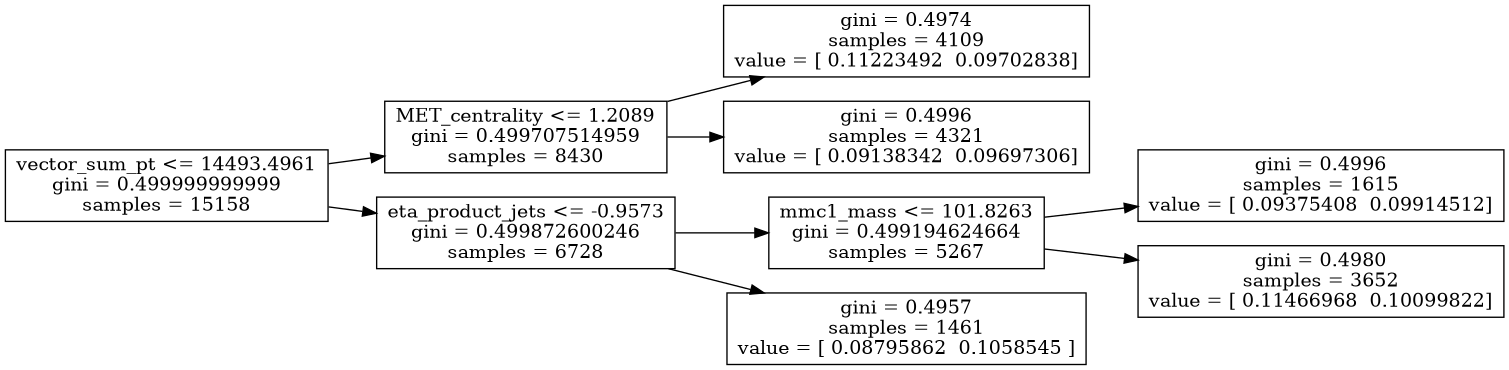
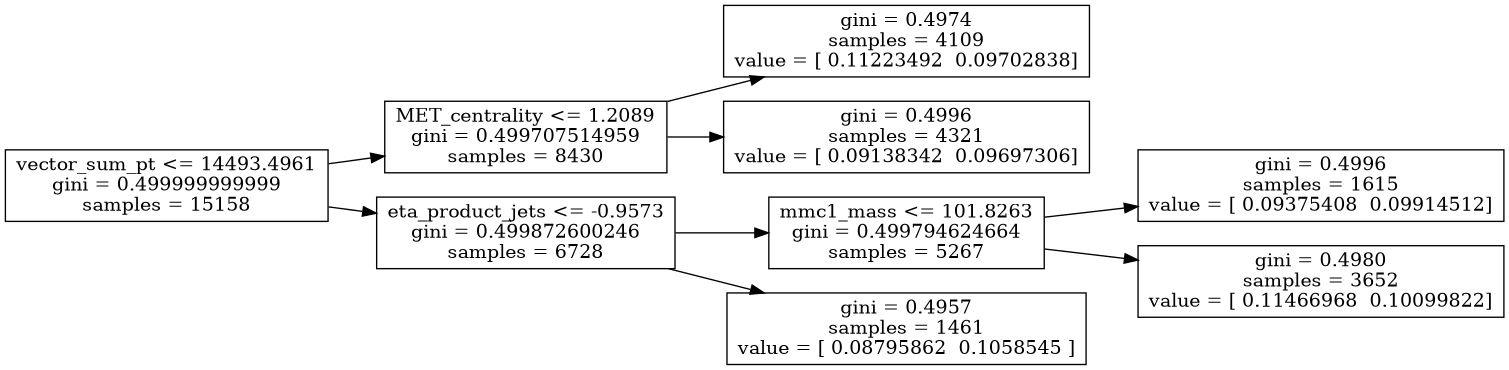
node "mmc1_mass <= 101.8263 gini = 0.499194624664 samples = 5267": label "mmc1_mass <= 101.8263 gini = 0.499194624664 samples = 5267" -> "mmc1_mass <= 101.8263 gini = 0.499794624664 samples = 5267"
